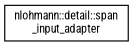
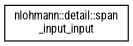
node "nlohmann::detail::span _input_adapter": label "nlohmann::detail::span _input_adapter" -> "nlohmann::detail::span _input_input"
